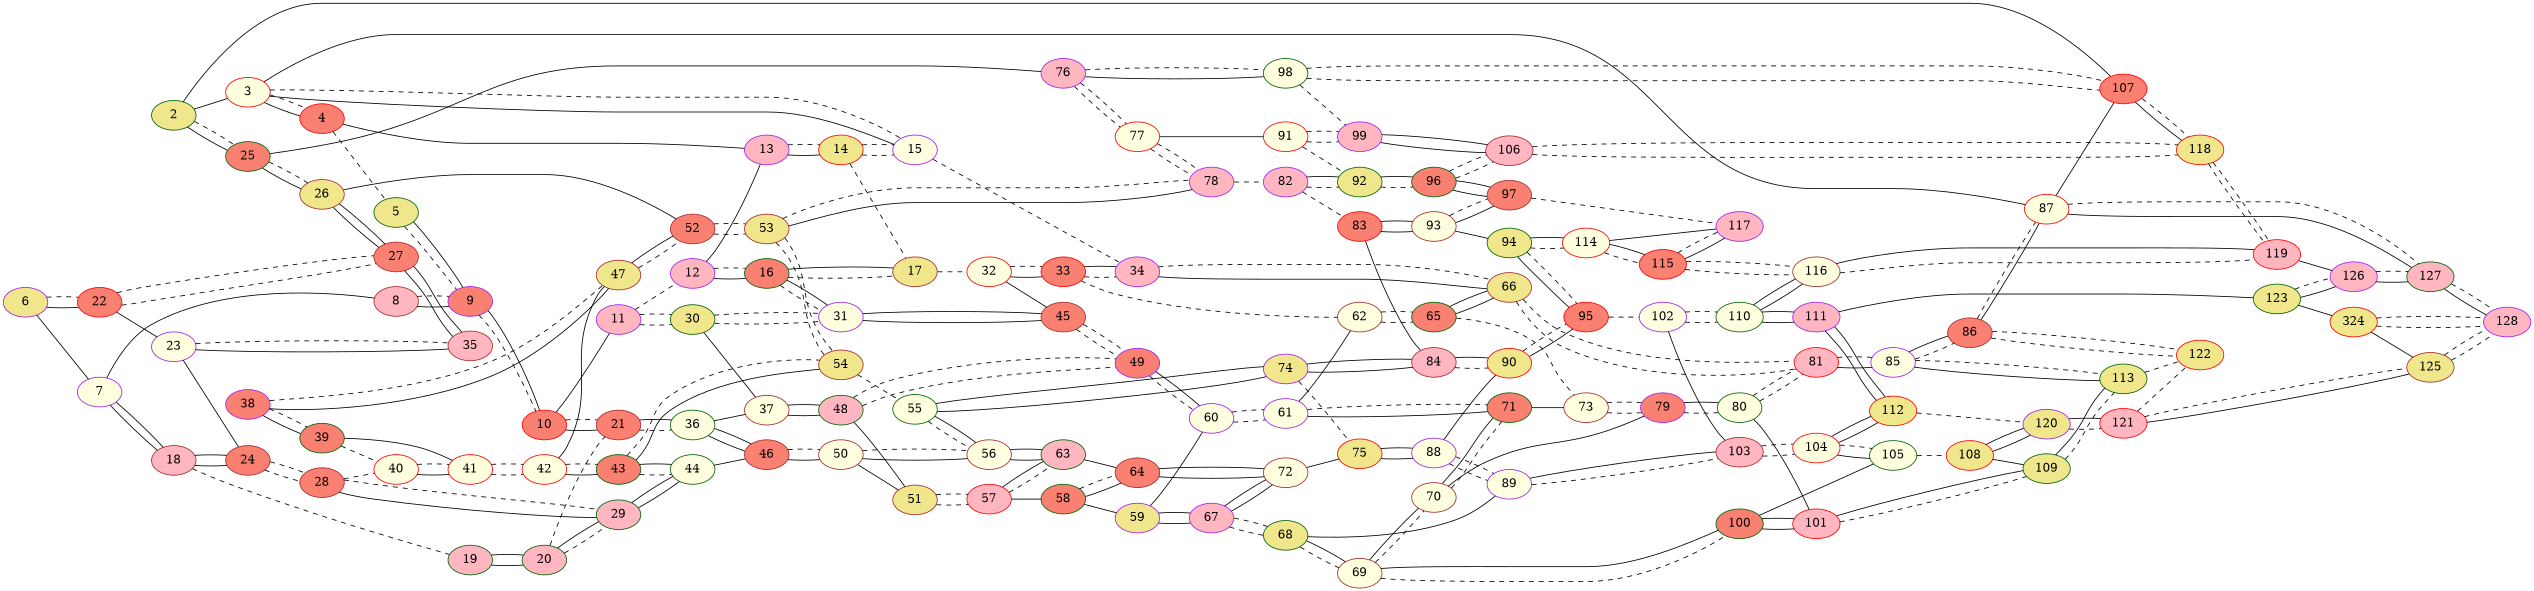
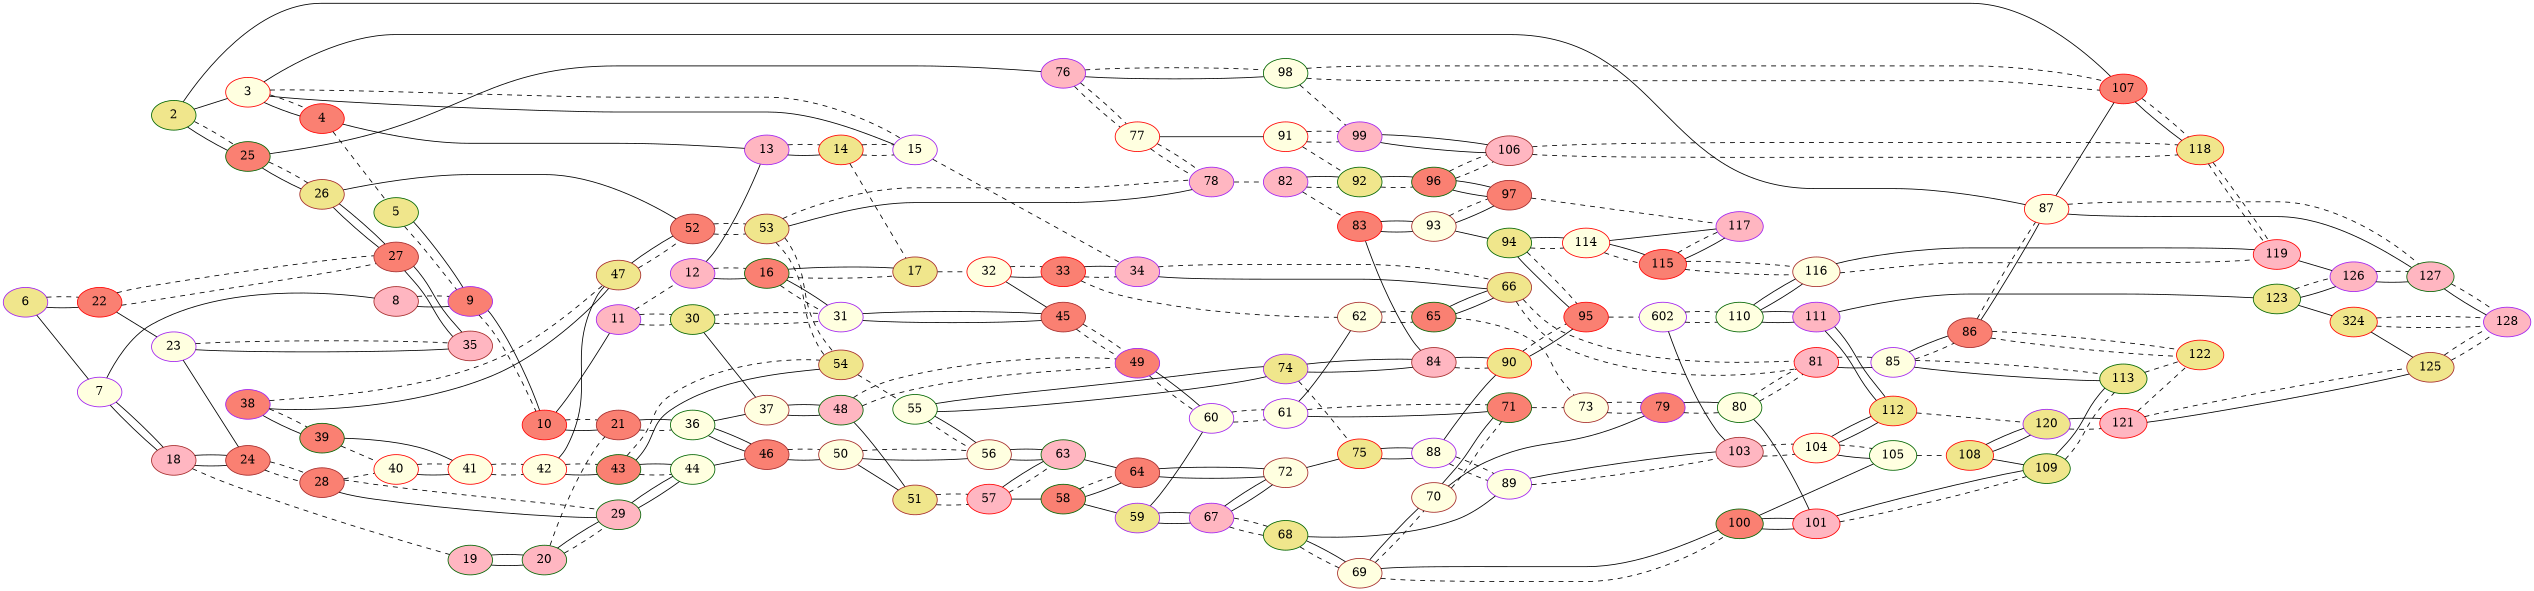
node "102": label "102" -> "602"
edge "71" -- "73": style solid -> dashed
